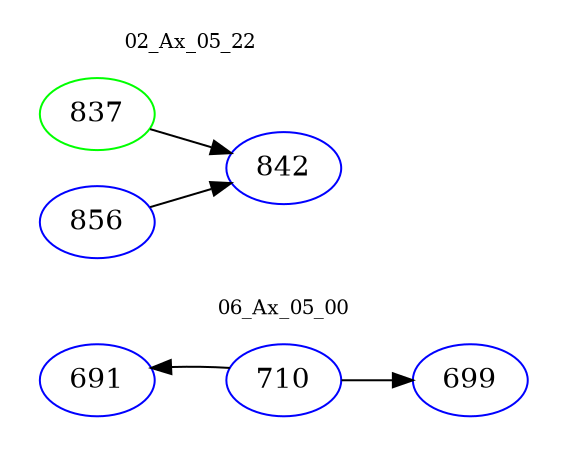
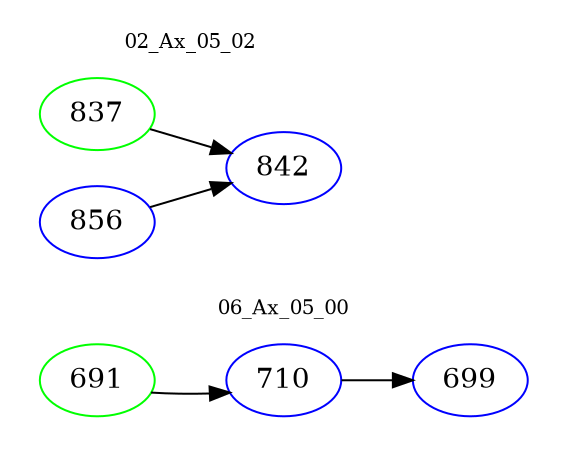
cluster "02_Ax_05_22": label "02_Ax_05_22" -> "02_Ax_05_02"
edge "710" -> "691": reversed
node "691": color blue -> green
